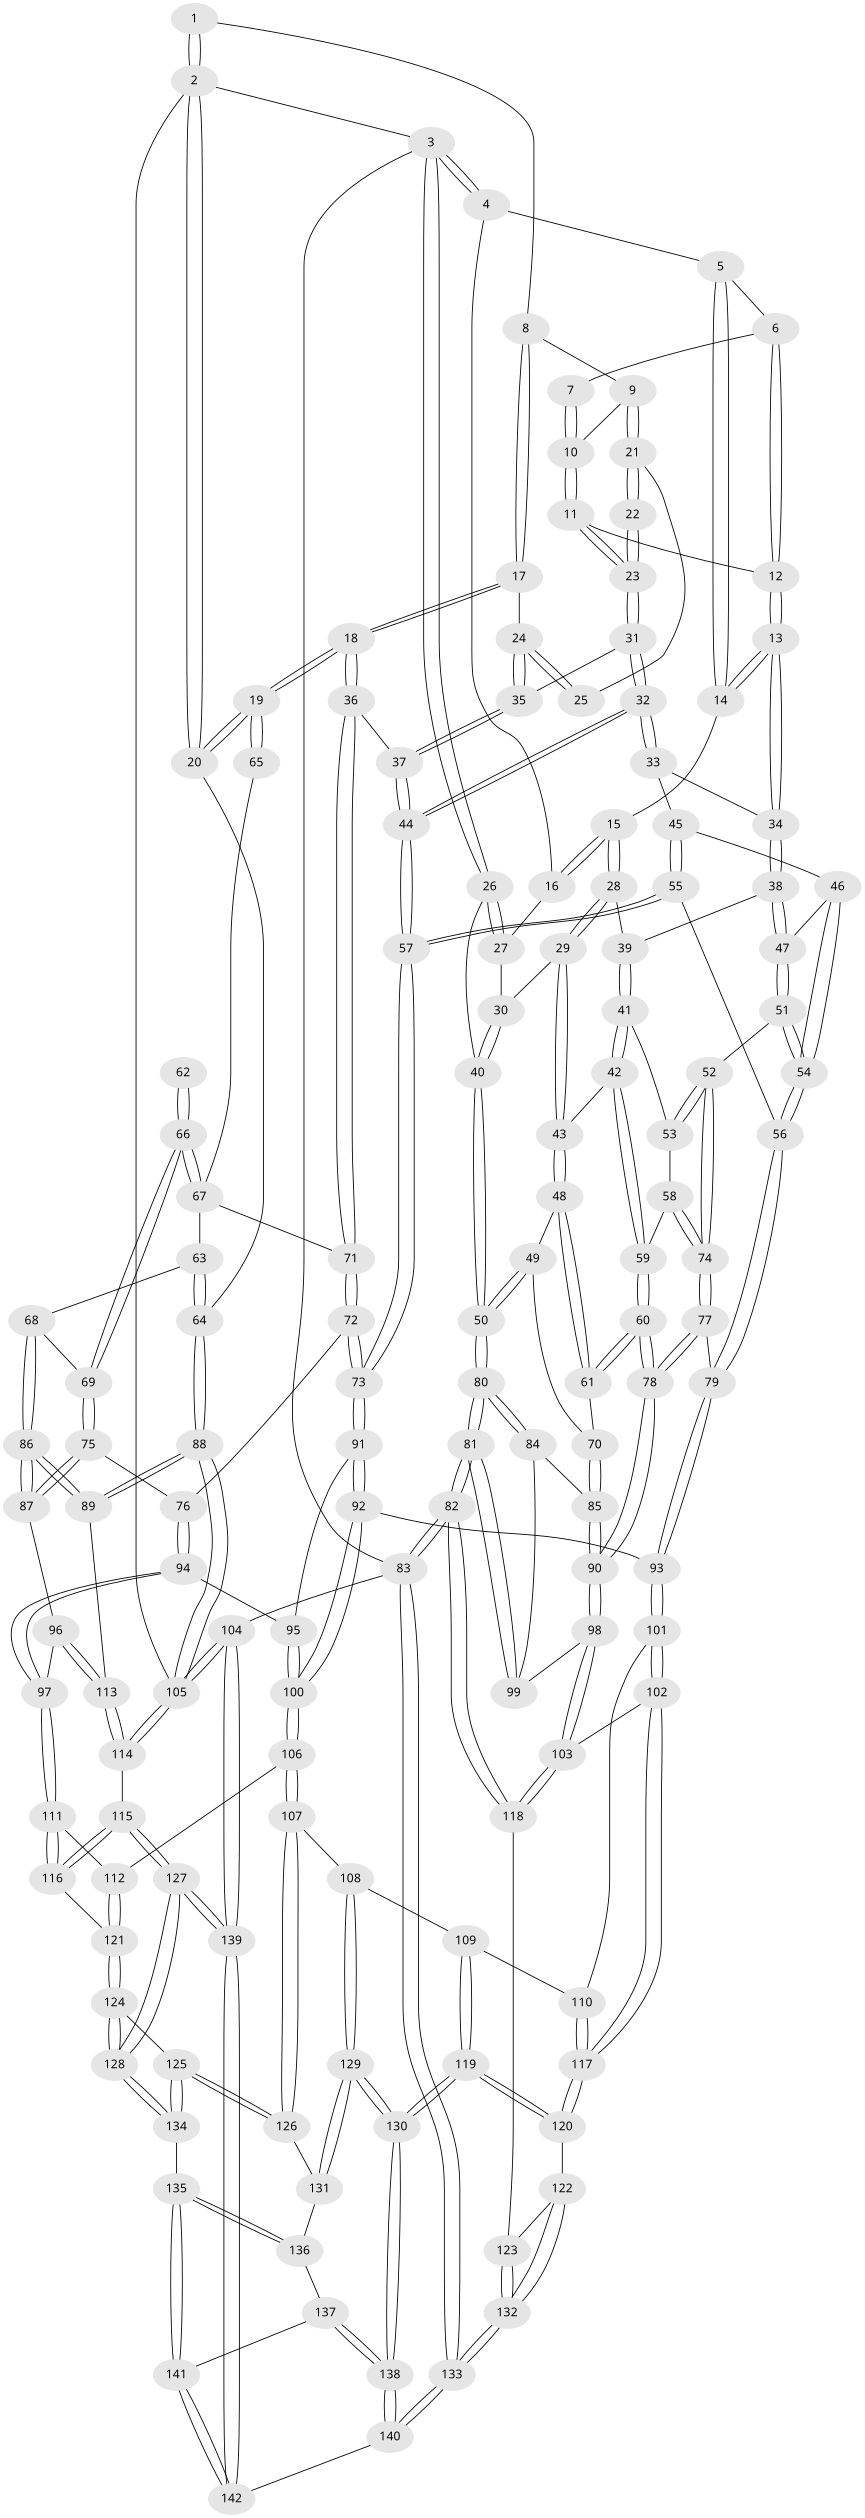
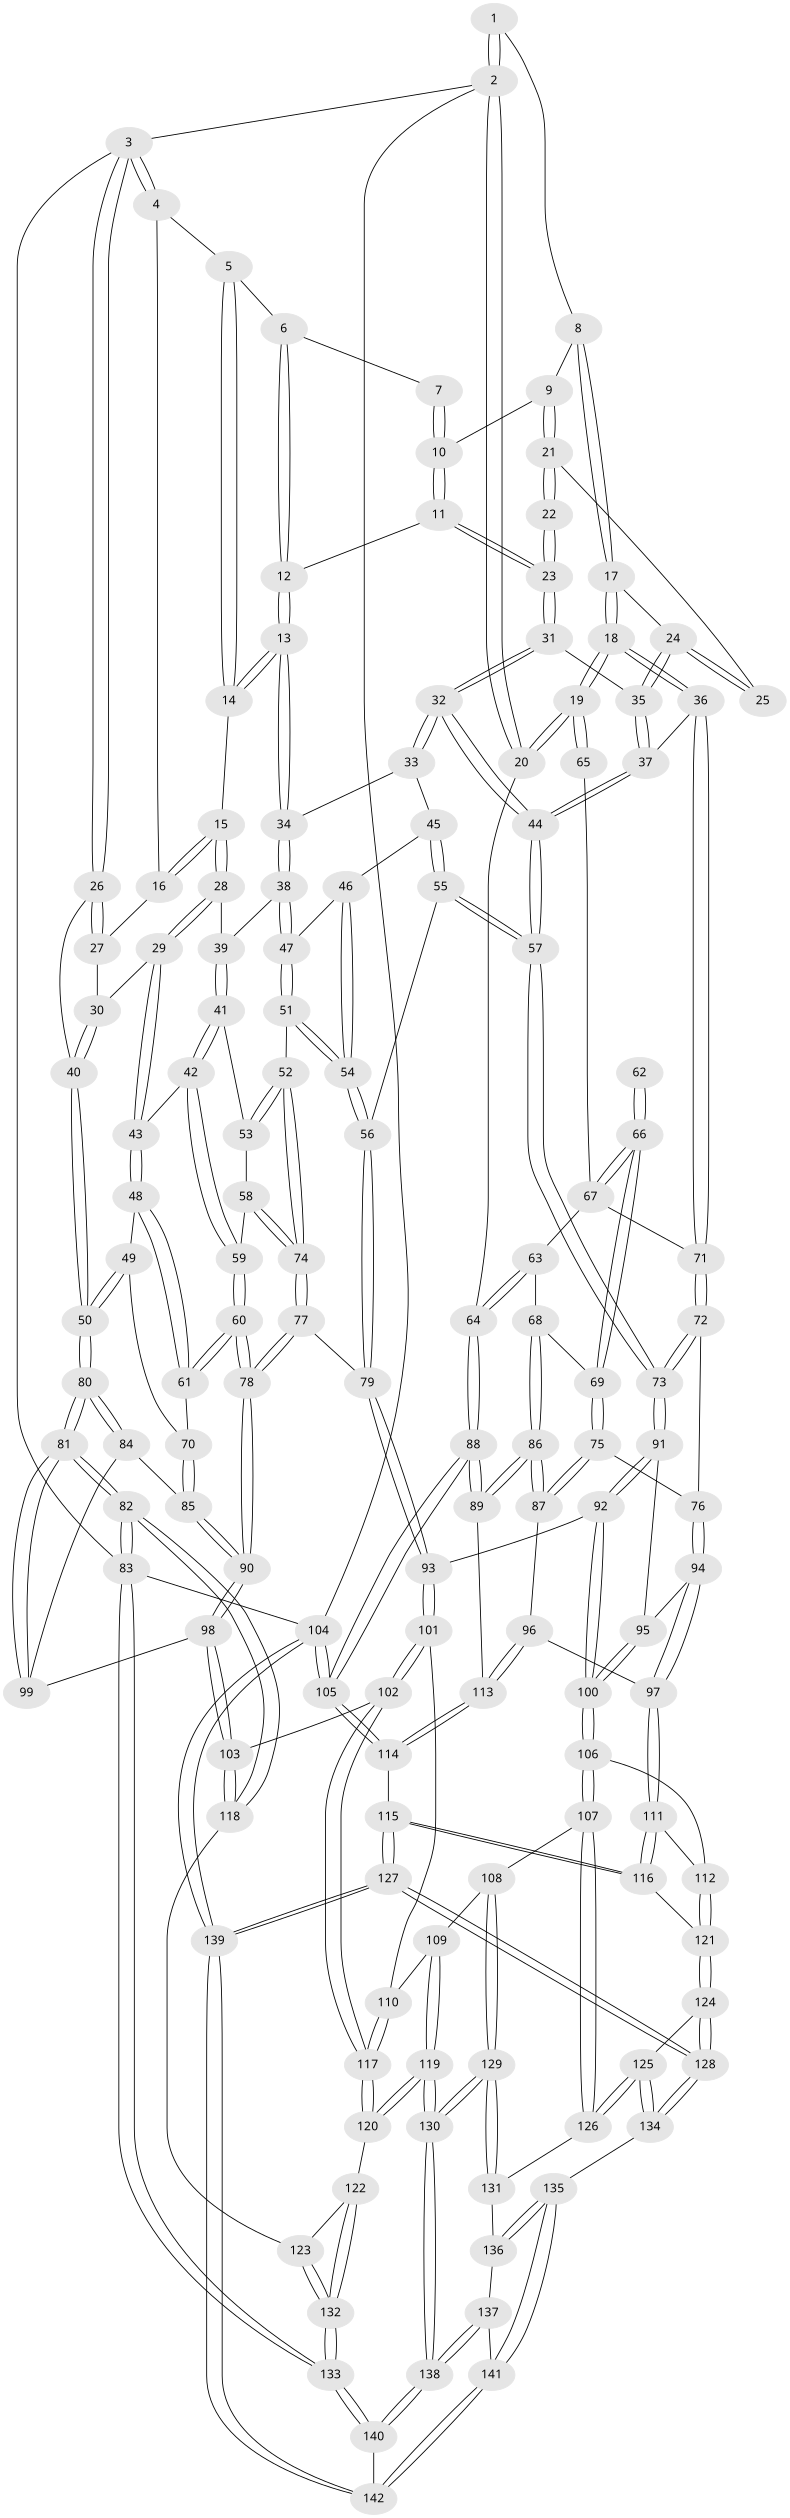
edge "2" -- "105": now "2" -- "104"
